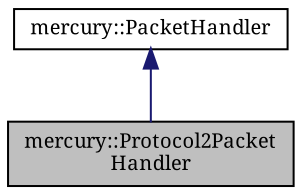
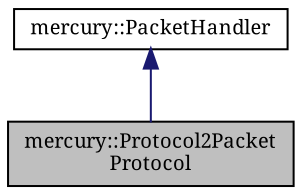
node "mercury::Protocol2Packet Handler": label "mercury::Protocol2Packet Handler" -> "mercury::Protocol2Packet Protocol"
